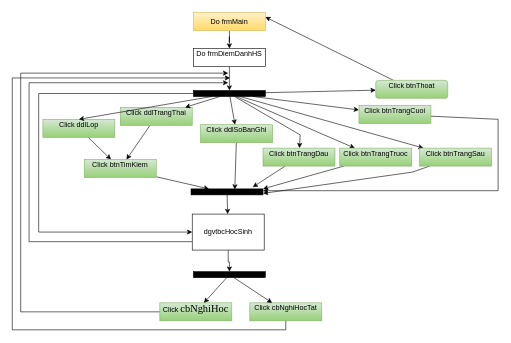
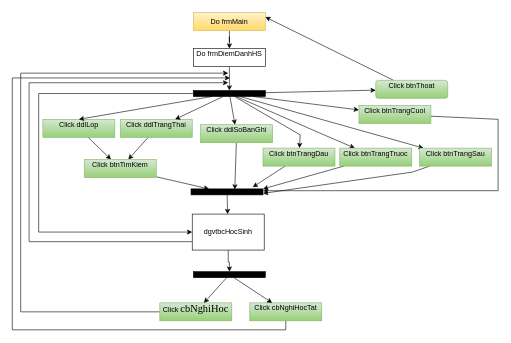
node "Click ddlTrangThai": moved (156, 116) -> (156, 128)
